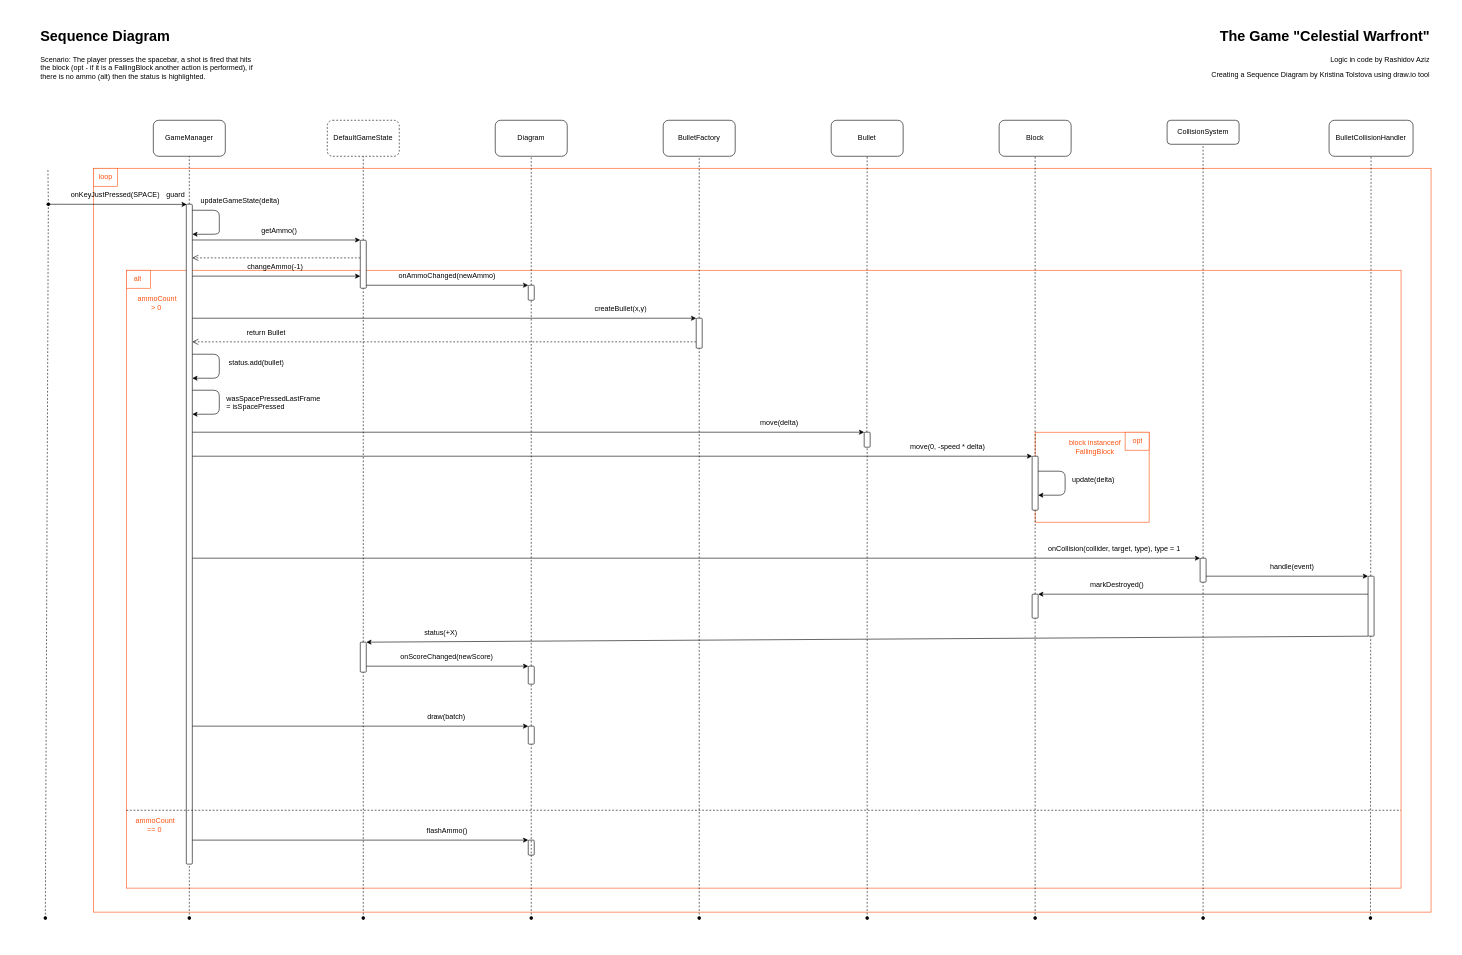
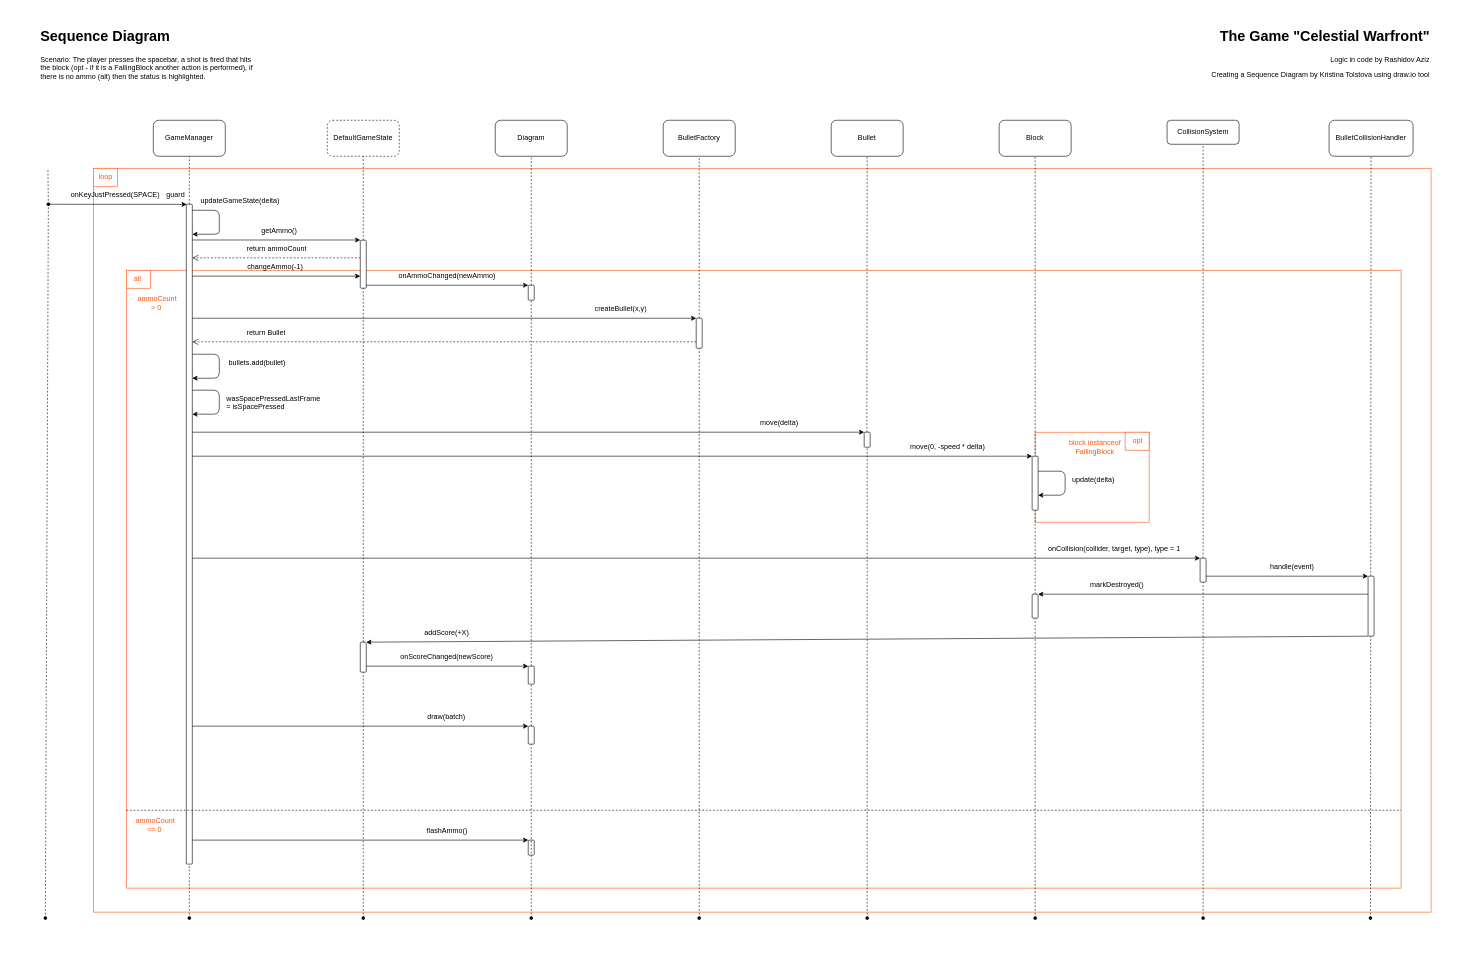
node "return ammoCount": added
node "status.add(bullet)": label "status.add(bullet)" -> "bullets.add(bullet)"
node "status(+X)": label "status(+X)" -> "addScore(+X)"
